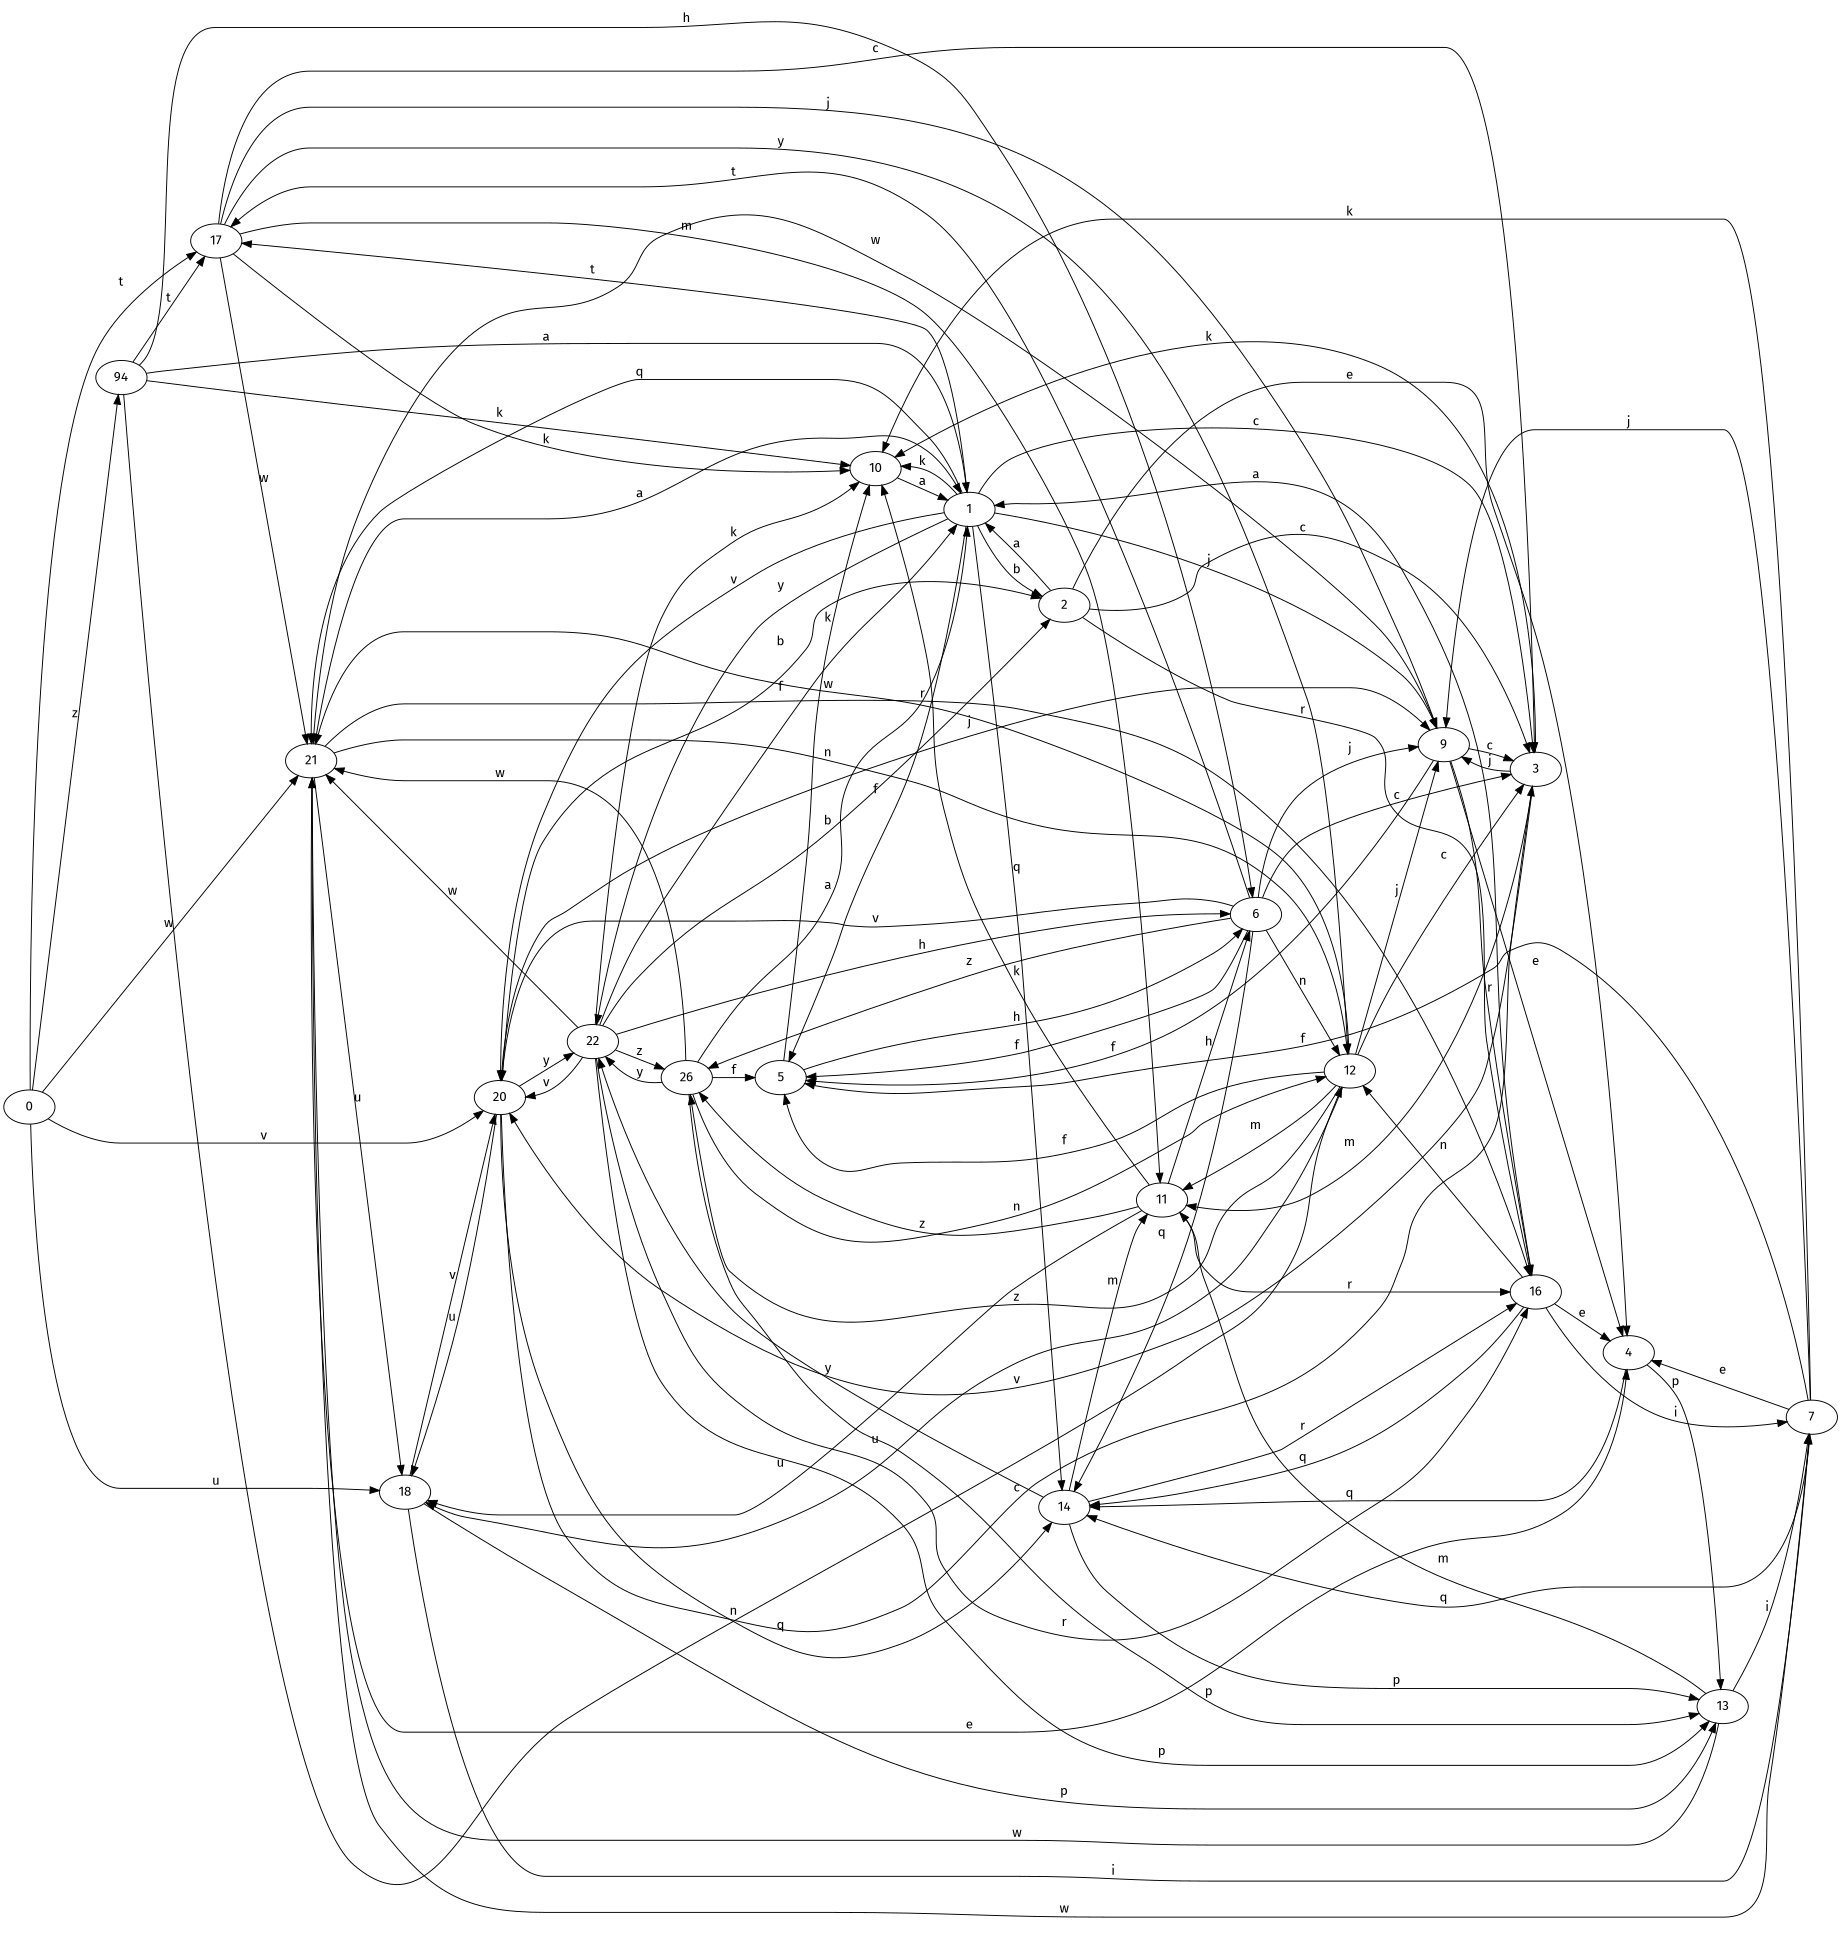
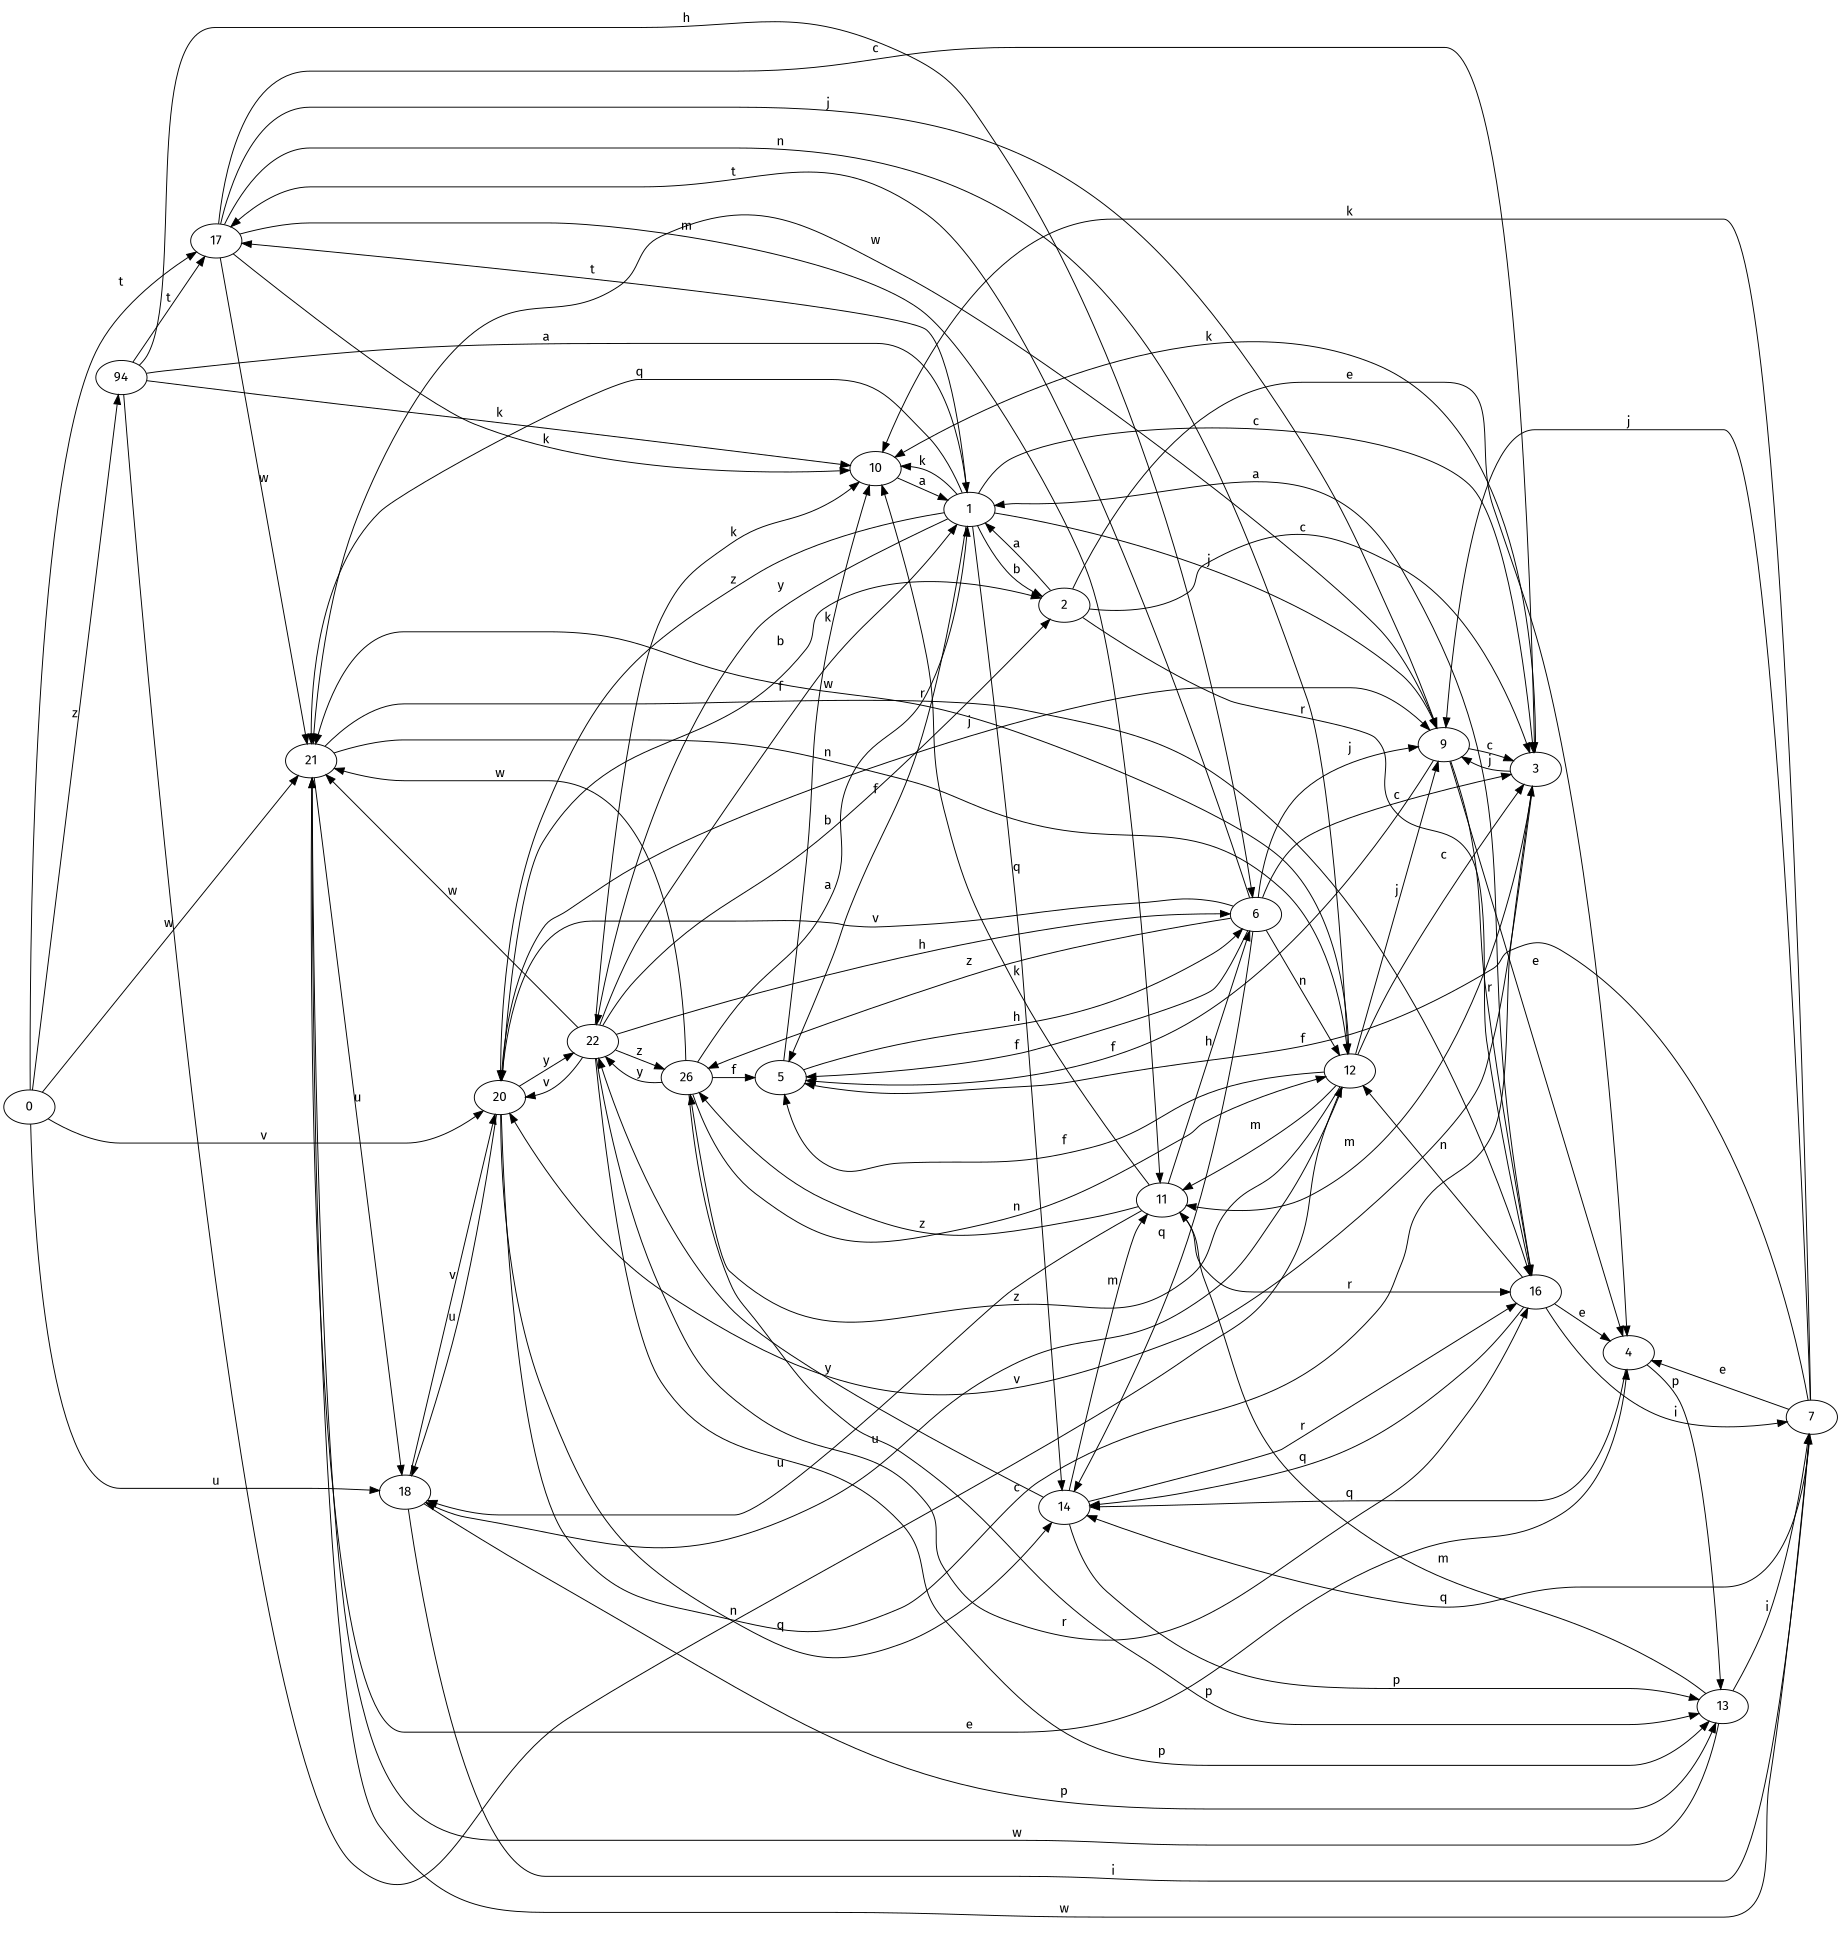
edge "17" -> "12": label "y" -> "n"
edge "21" -> "1": removed, label "a"
edge "1" -> "20": label "v" -> "z"
